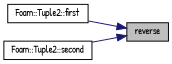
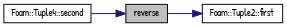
edge "Foam::Tuple2::first" -> "reverse": reversed
node "Foam::Tuple2::second": label "Foam::Tuple2::second" -> "Foam::Tuple4::second"
